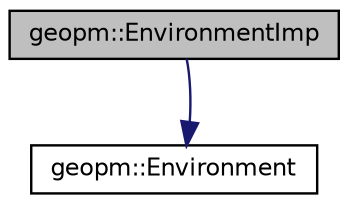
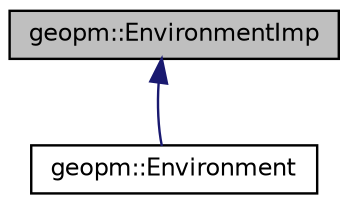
edge "geopm::EnvironmentImp" -> "geopm::Environment": reversed
